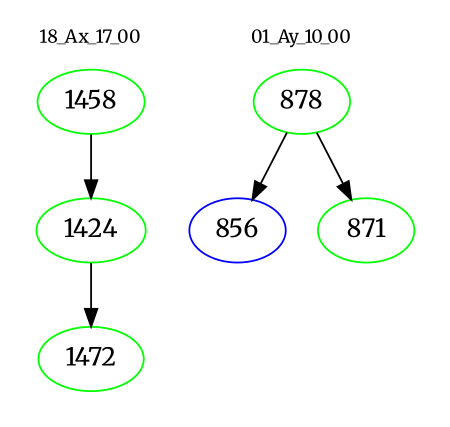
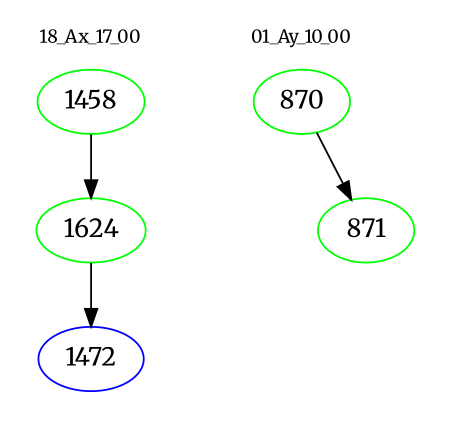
node "878": label "878" -> "870"
node "1424": label "1424" -> "1624"
node "856": removed
node "1472": color green -> blue
